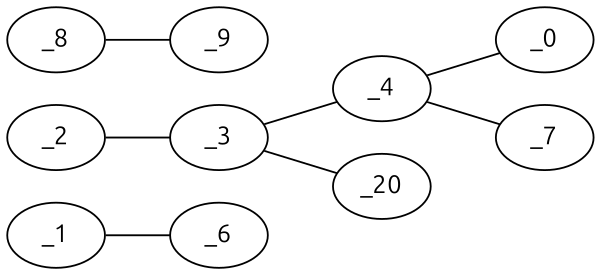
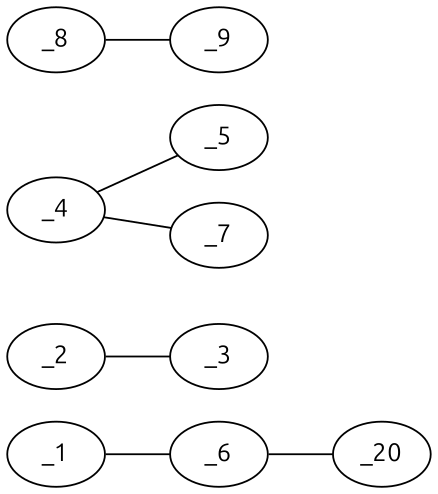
node "_0": label "_0" -> "_5"
edge "_4" -- "_3": removed
edge "_3" -- "_20": now "_6" -- "_20"
